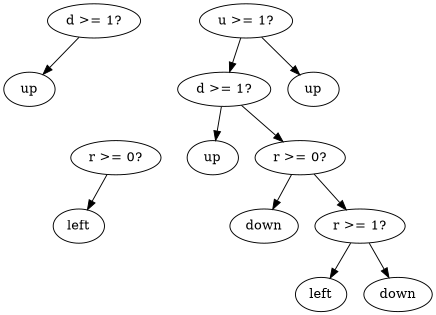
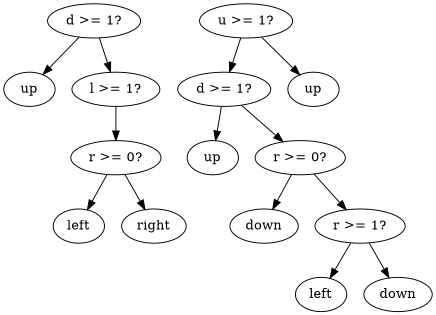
node "l >= 1?": added
node "right": added
